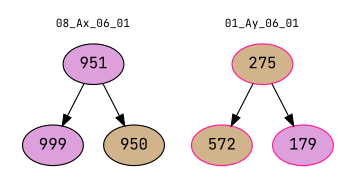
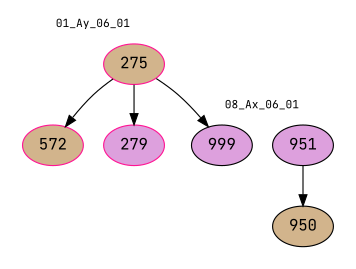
edge "951" -> "999": now "275" -> "999"
node "179": label "179" -> "279"
